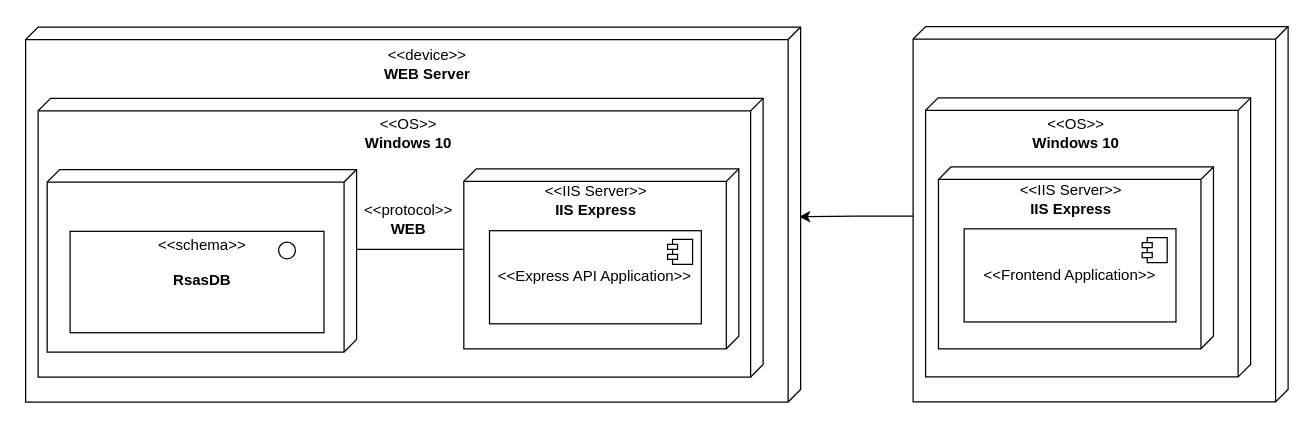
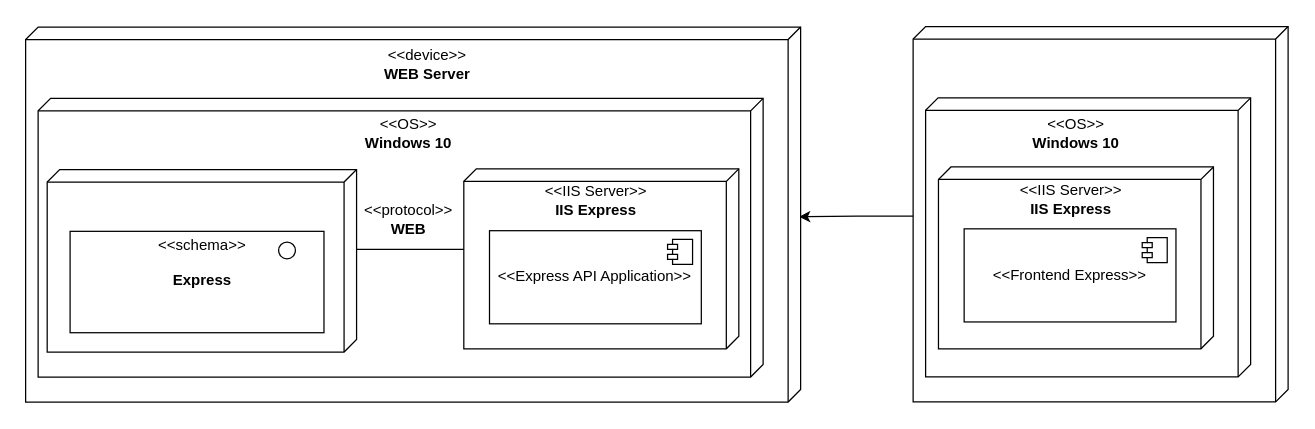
node "<<Frontend Application>>": label "<<Frontend Application>>" -> "<<Frontend Express>>"
node "RsasDB": label "RsasDB" -> "Express"
